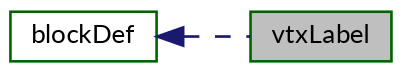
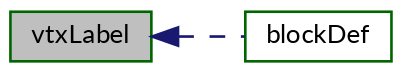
edge "vtxLabel" -> "blockDef": reversed
